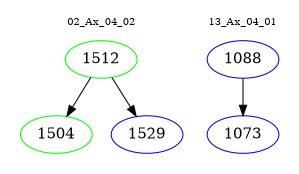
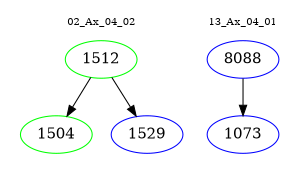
node "1088": label "1088" -> "8088"
